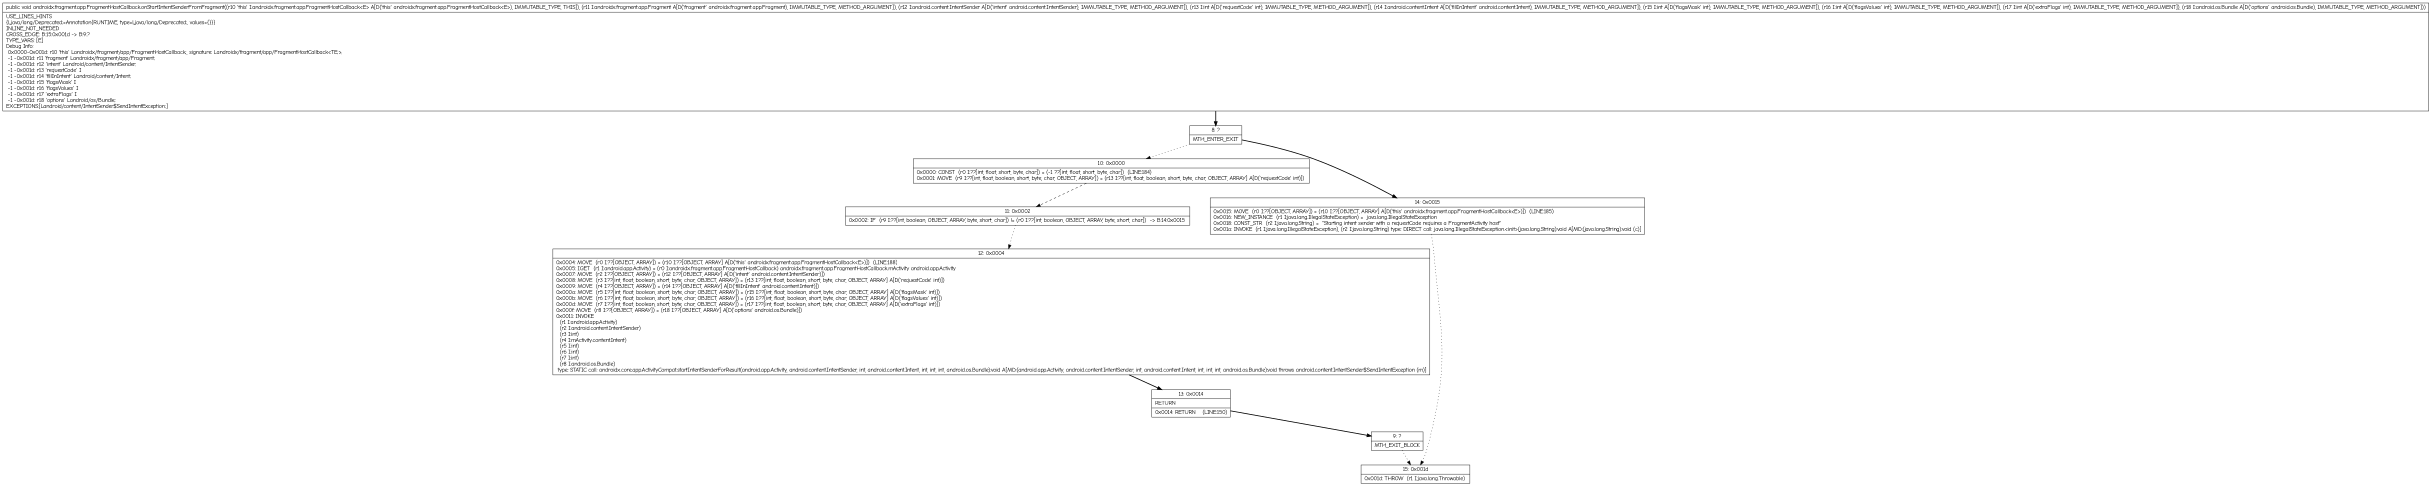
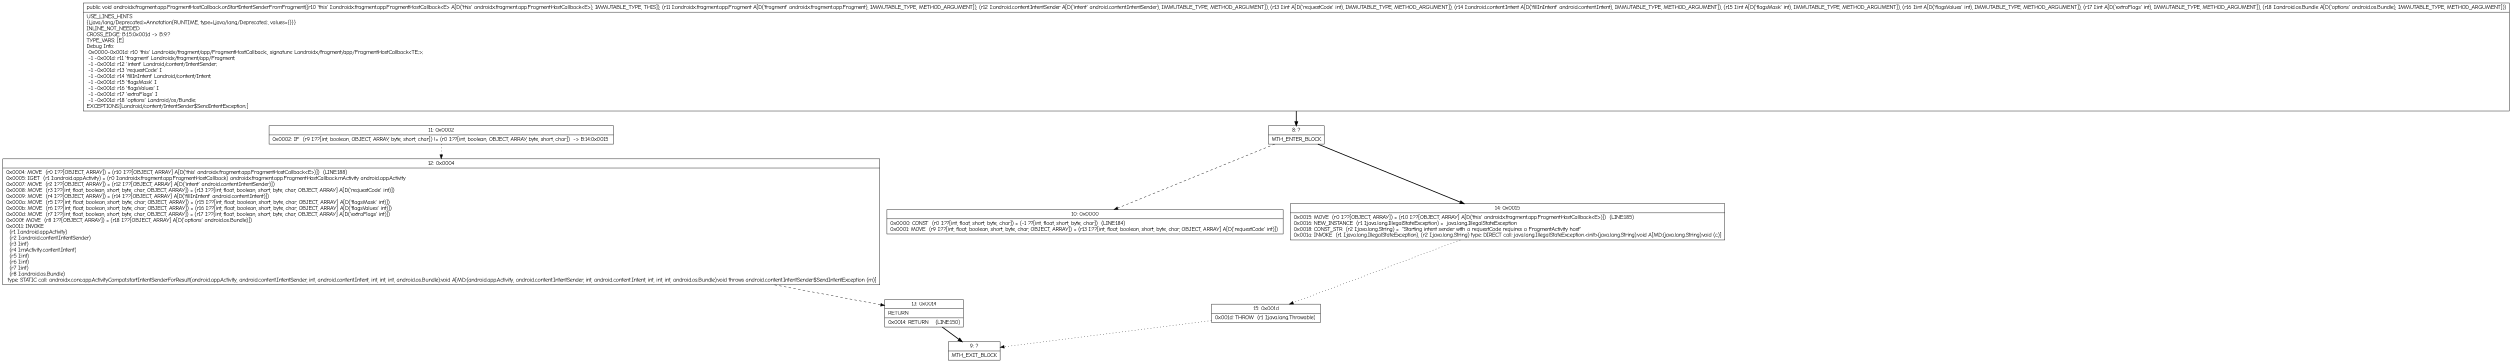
node "8: ?": text "MTH_ENTER_EXIT" -> "MTH_ENTER_BLOCK"
edge "8: ?" -> "10: 0x0000": style dotted -> dashed
edge "10: 0x0000" -> "11: 0x0002": removed
edge "12: 0x0004" -> "13: 0x0014": style bold -> dashed
edge "9: ?" -> "15: 0x001d": reversed
